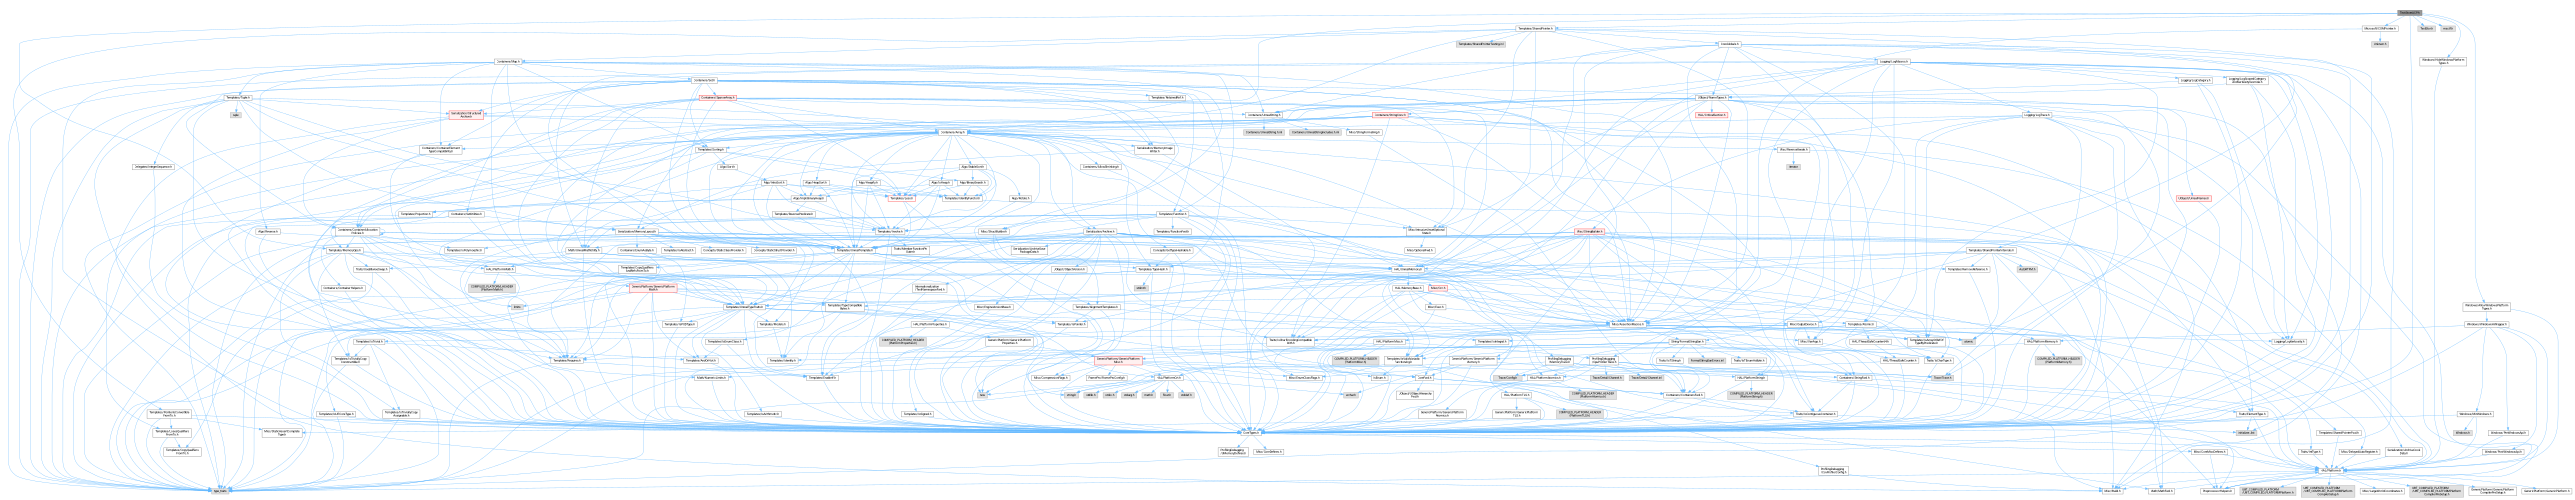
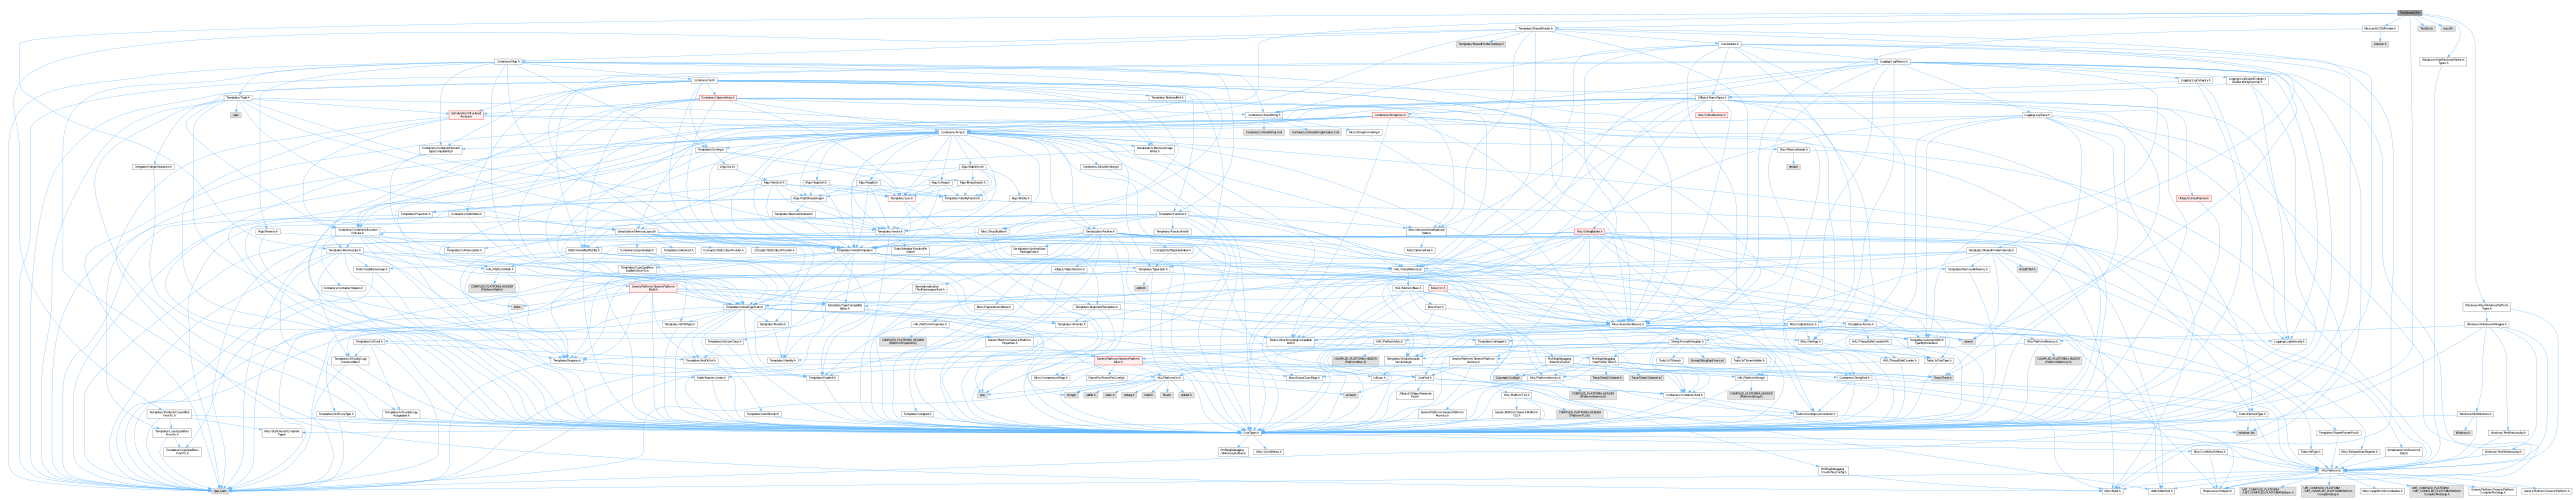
node "Trace/Config.h": label "Trace/Config.h" -> "Concepts/Config.h"
edge "Math/MathFwd.h" -> "HAL/Platform.h": reversed
